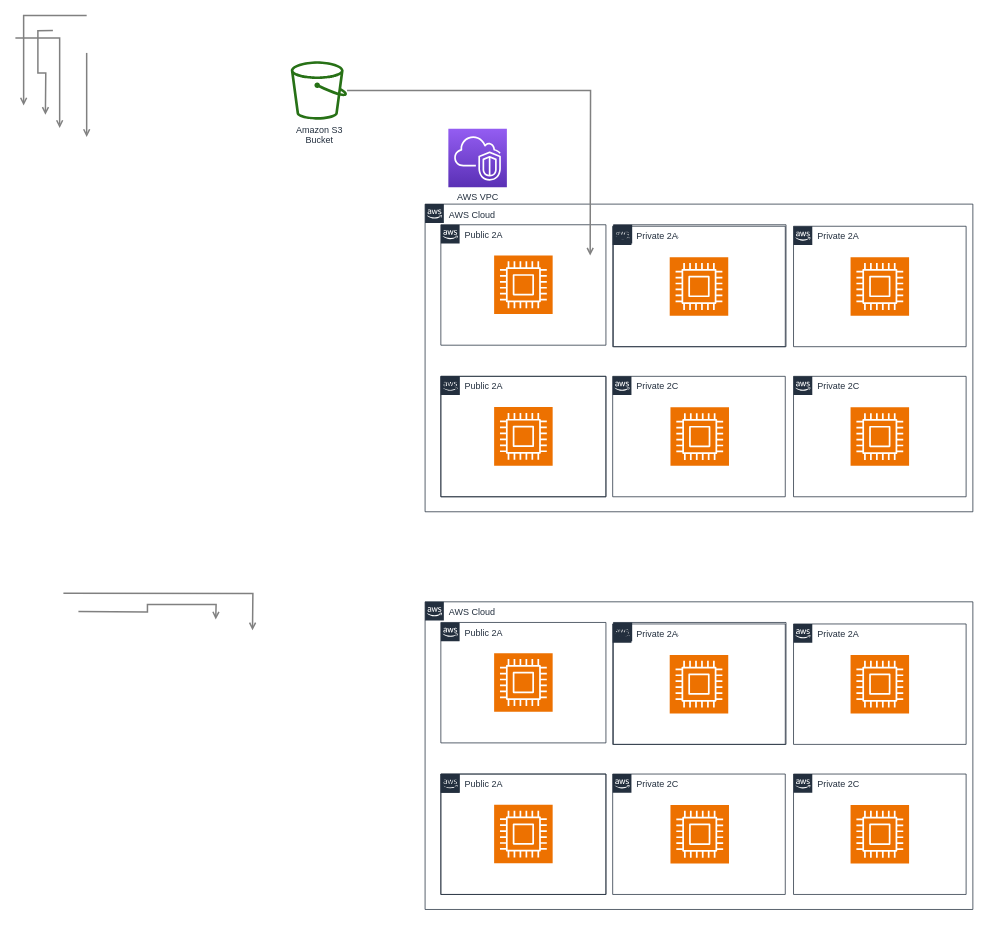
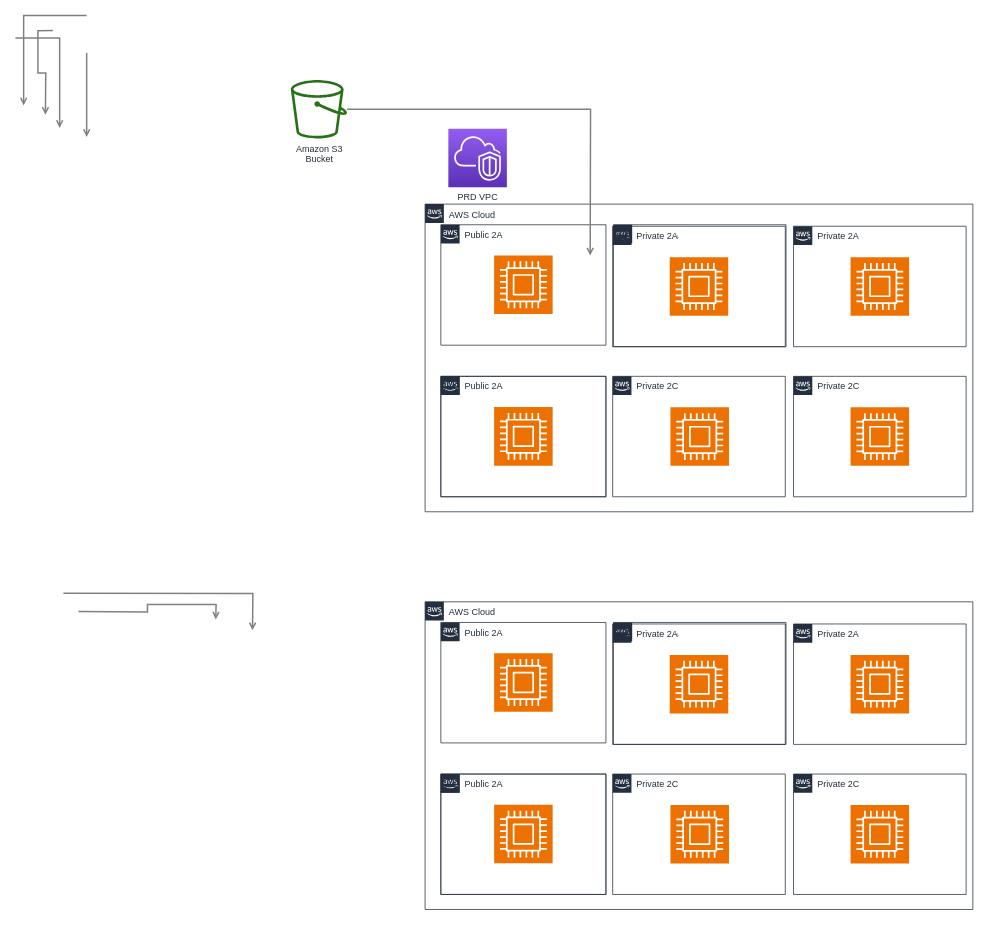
node "Amazon S3 Bucket": moved (319, 90) -> (319, 109)
node "AWS VPC": label "AWS VPC" -> "PRD VPC"
